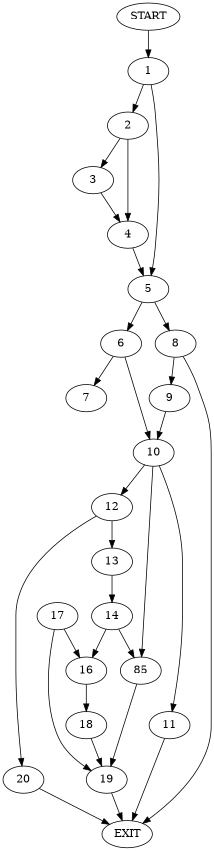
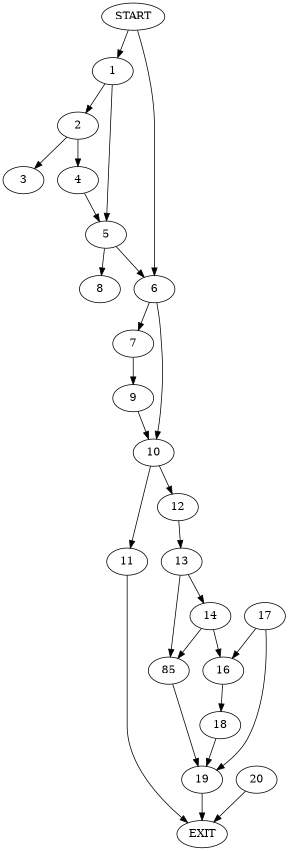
edge "START" -> "6": added
edge "3" -> "4": removed
edge "8" -> "9": now "7" -> "9"
edge "10" -> "85": now "13" -> "85"
edge "8" -> "EXIT": removed
edge "12" -> "20": removed
